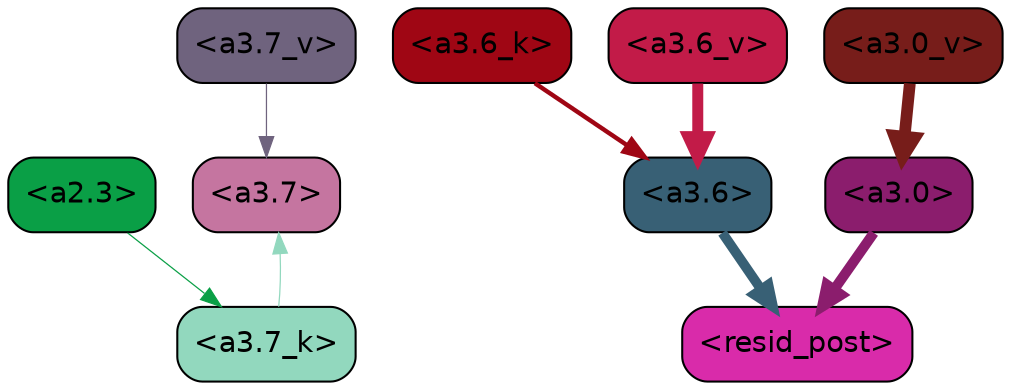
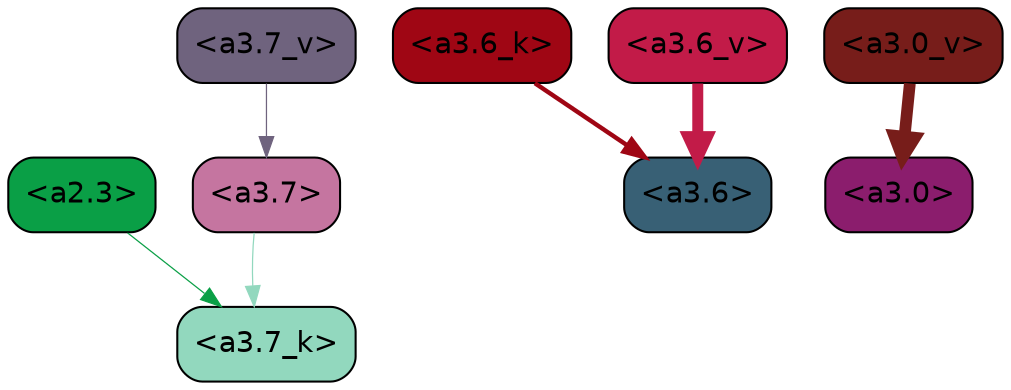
edge "<a3.7_k>" -> "<a3.7>": reversed
node "<resid_post>": removed
